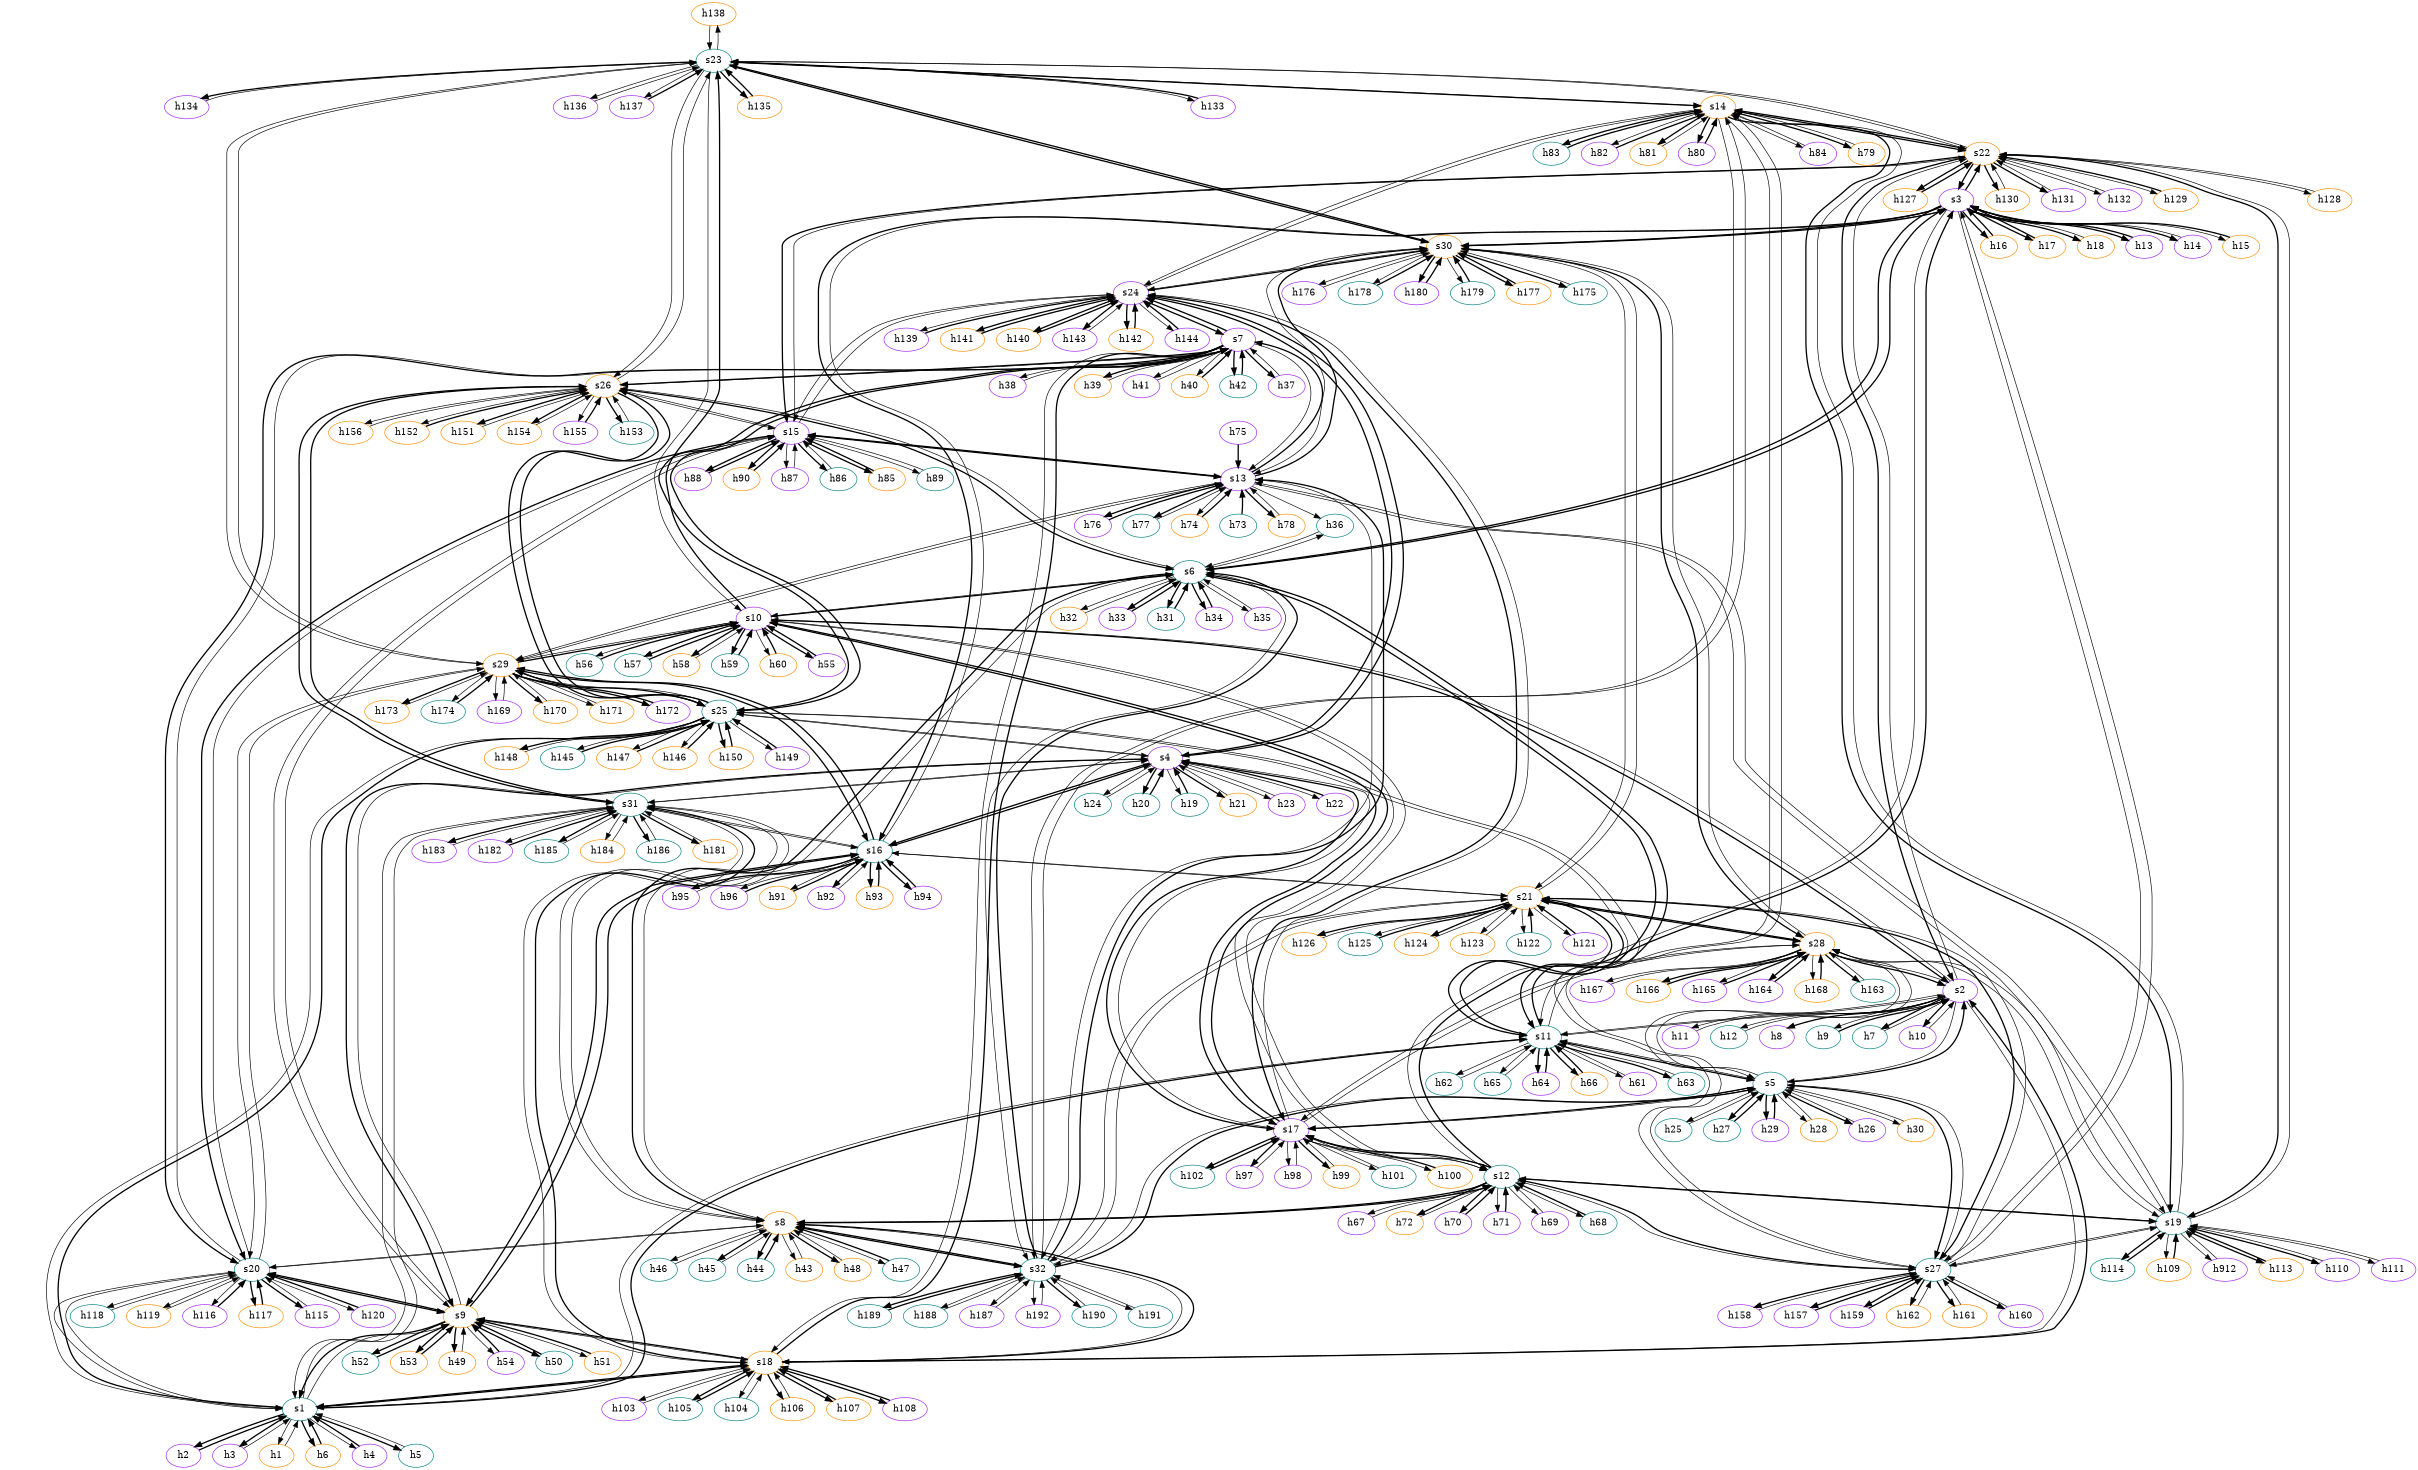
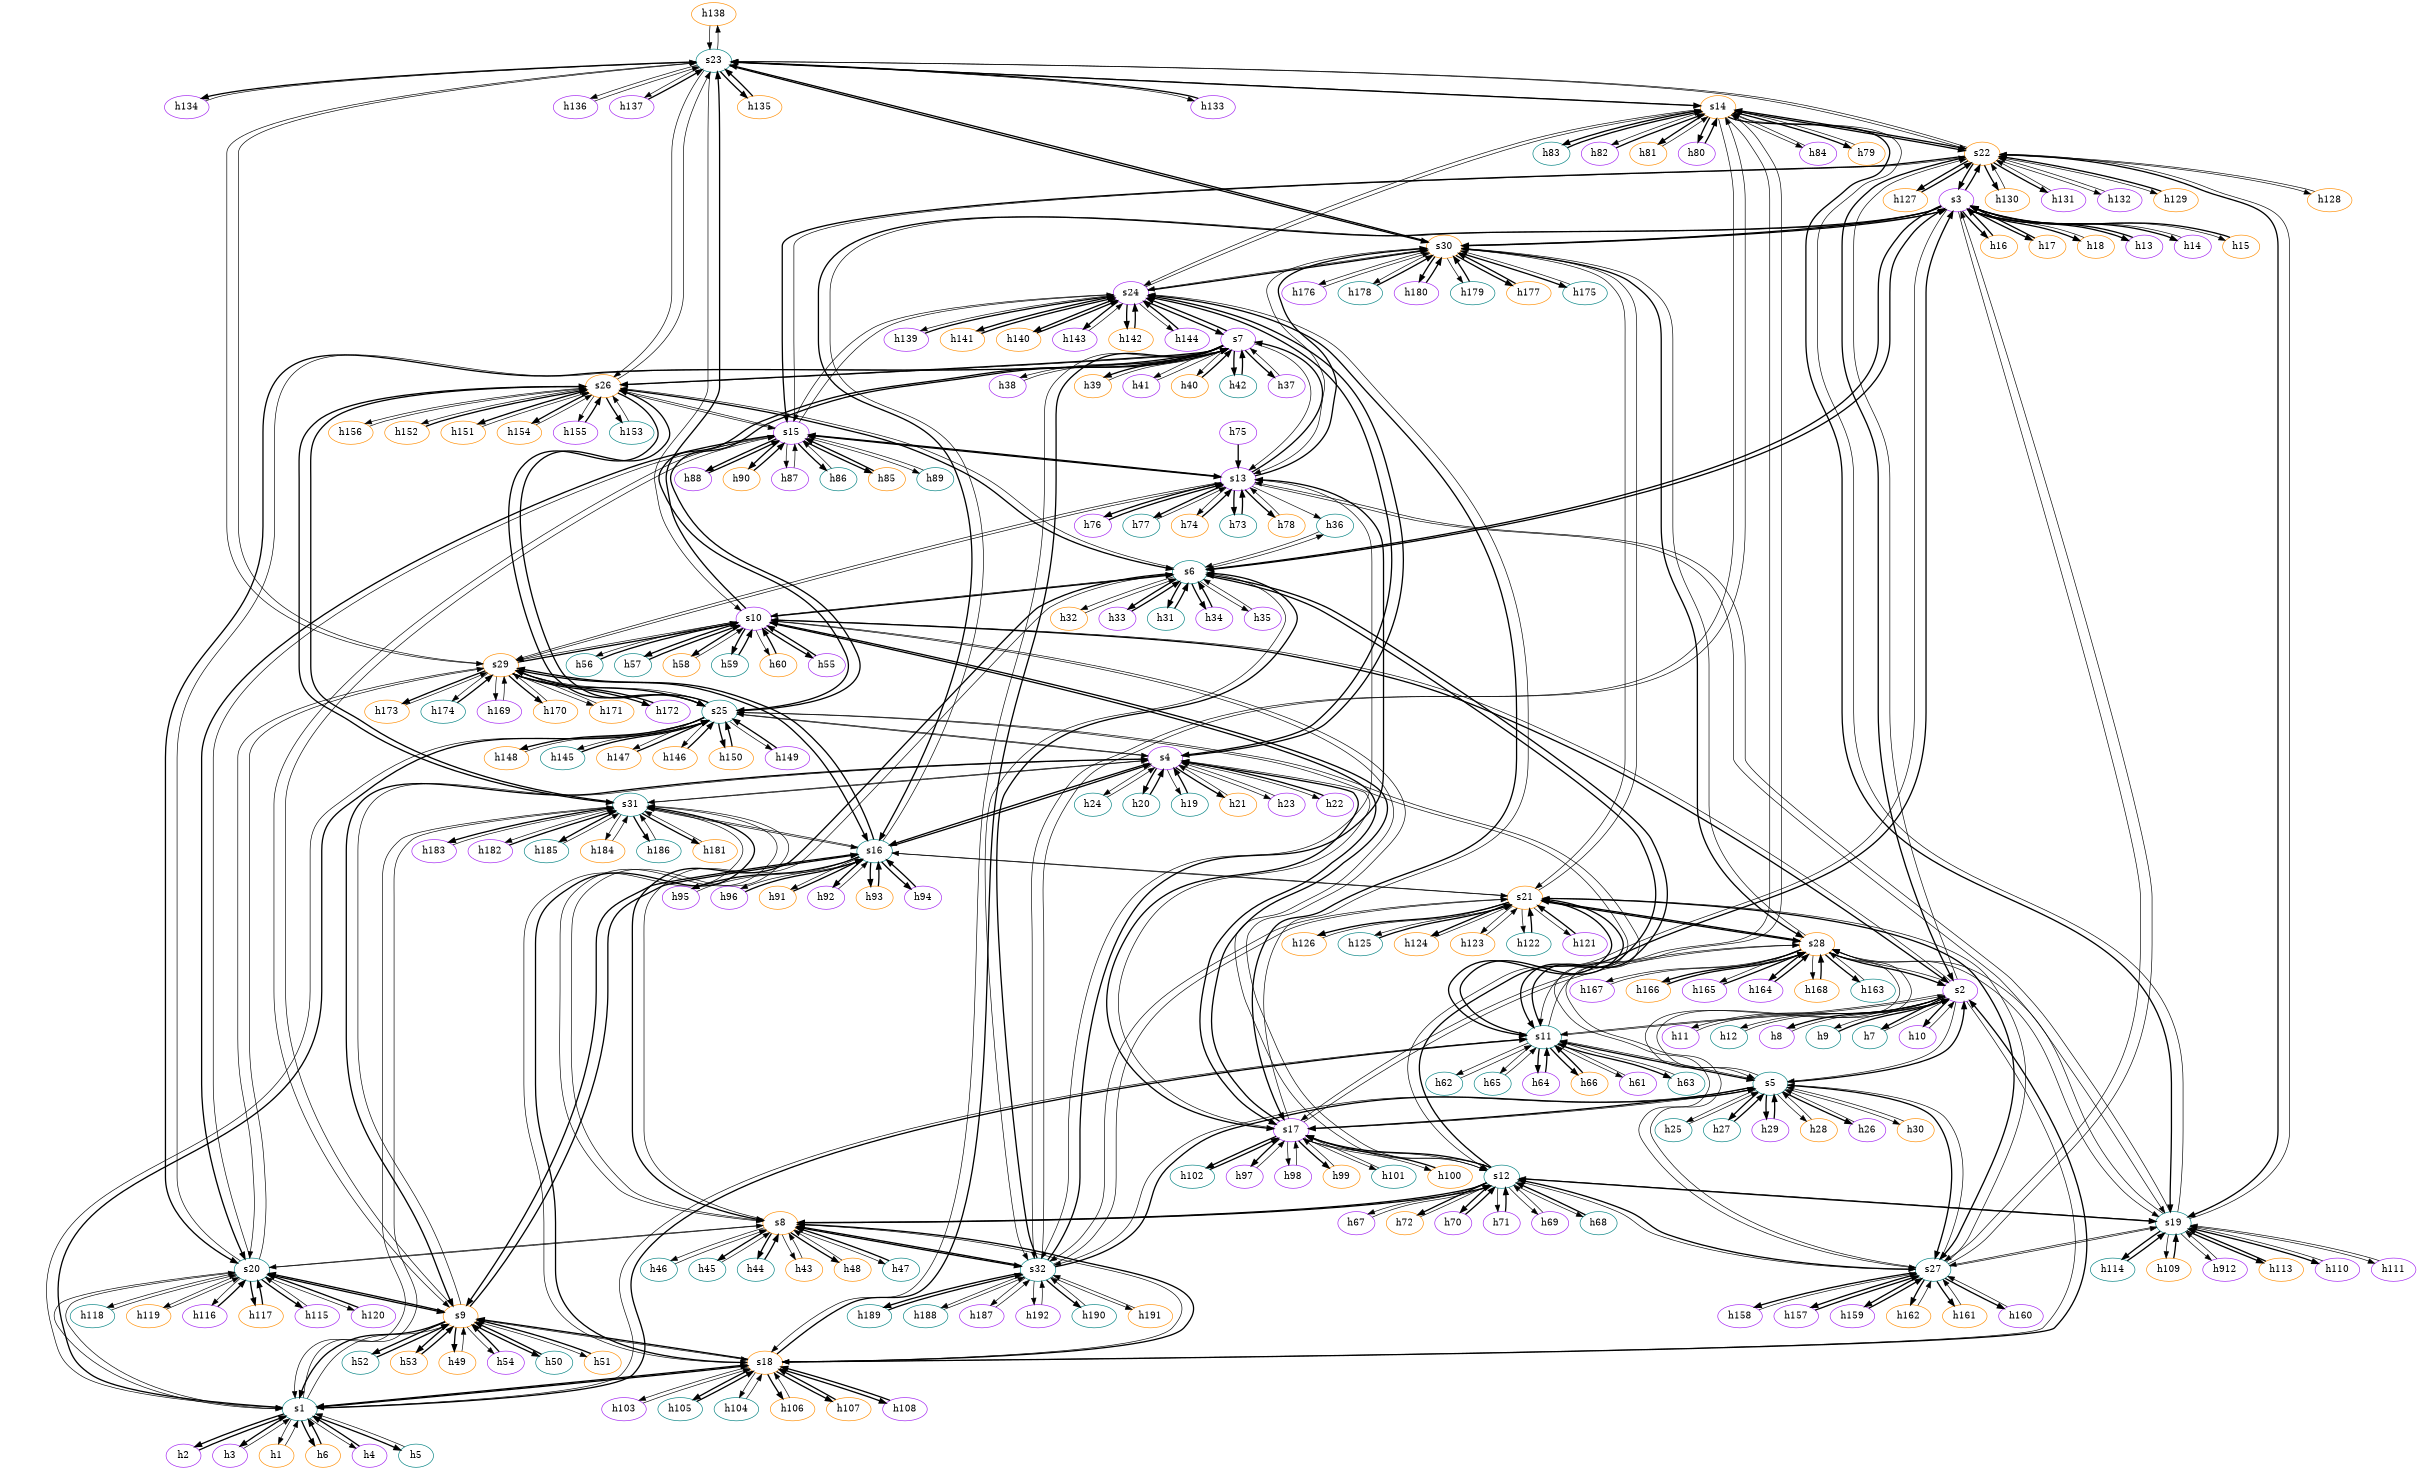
edge "s13" -> "h73": added
edge "h8" -> "s2": added
node "h191": color teal -> darkorange
